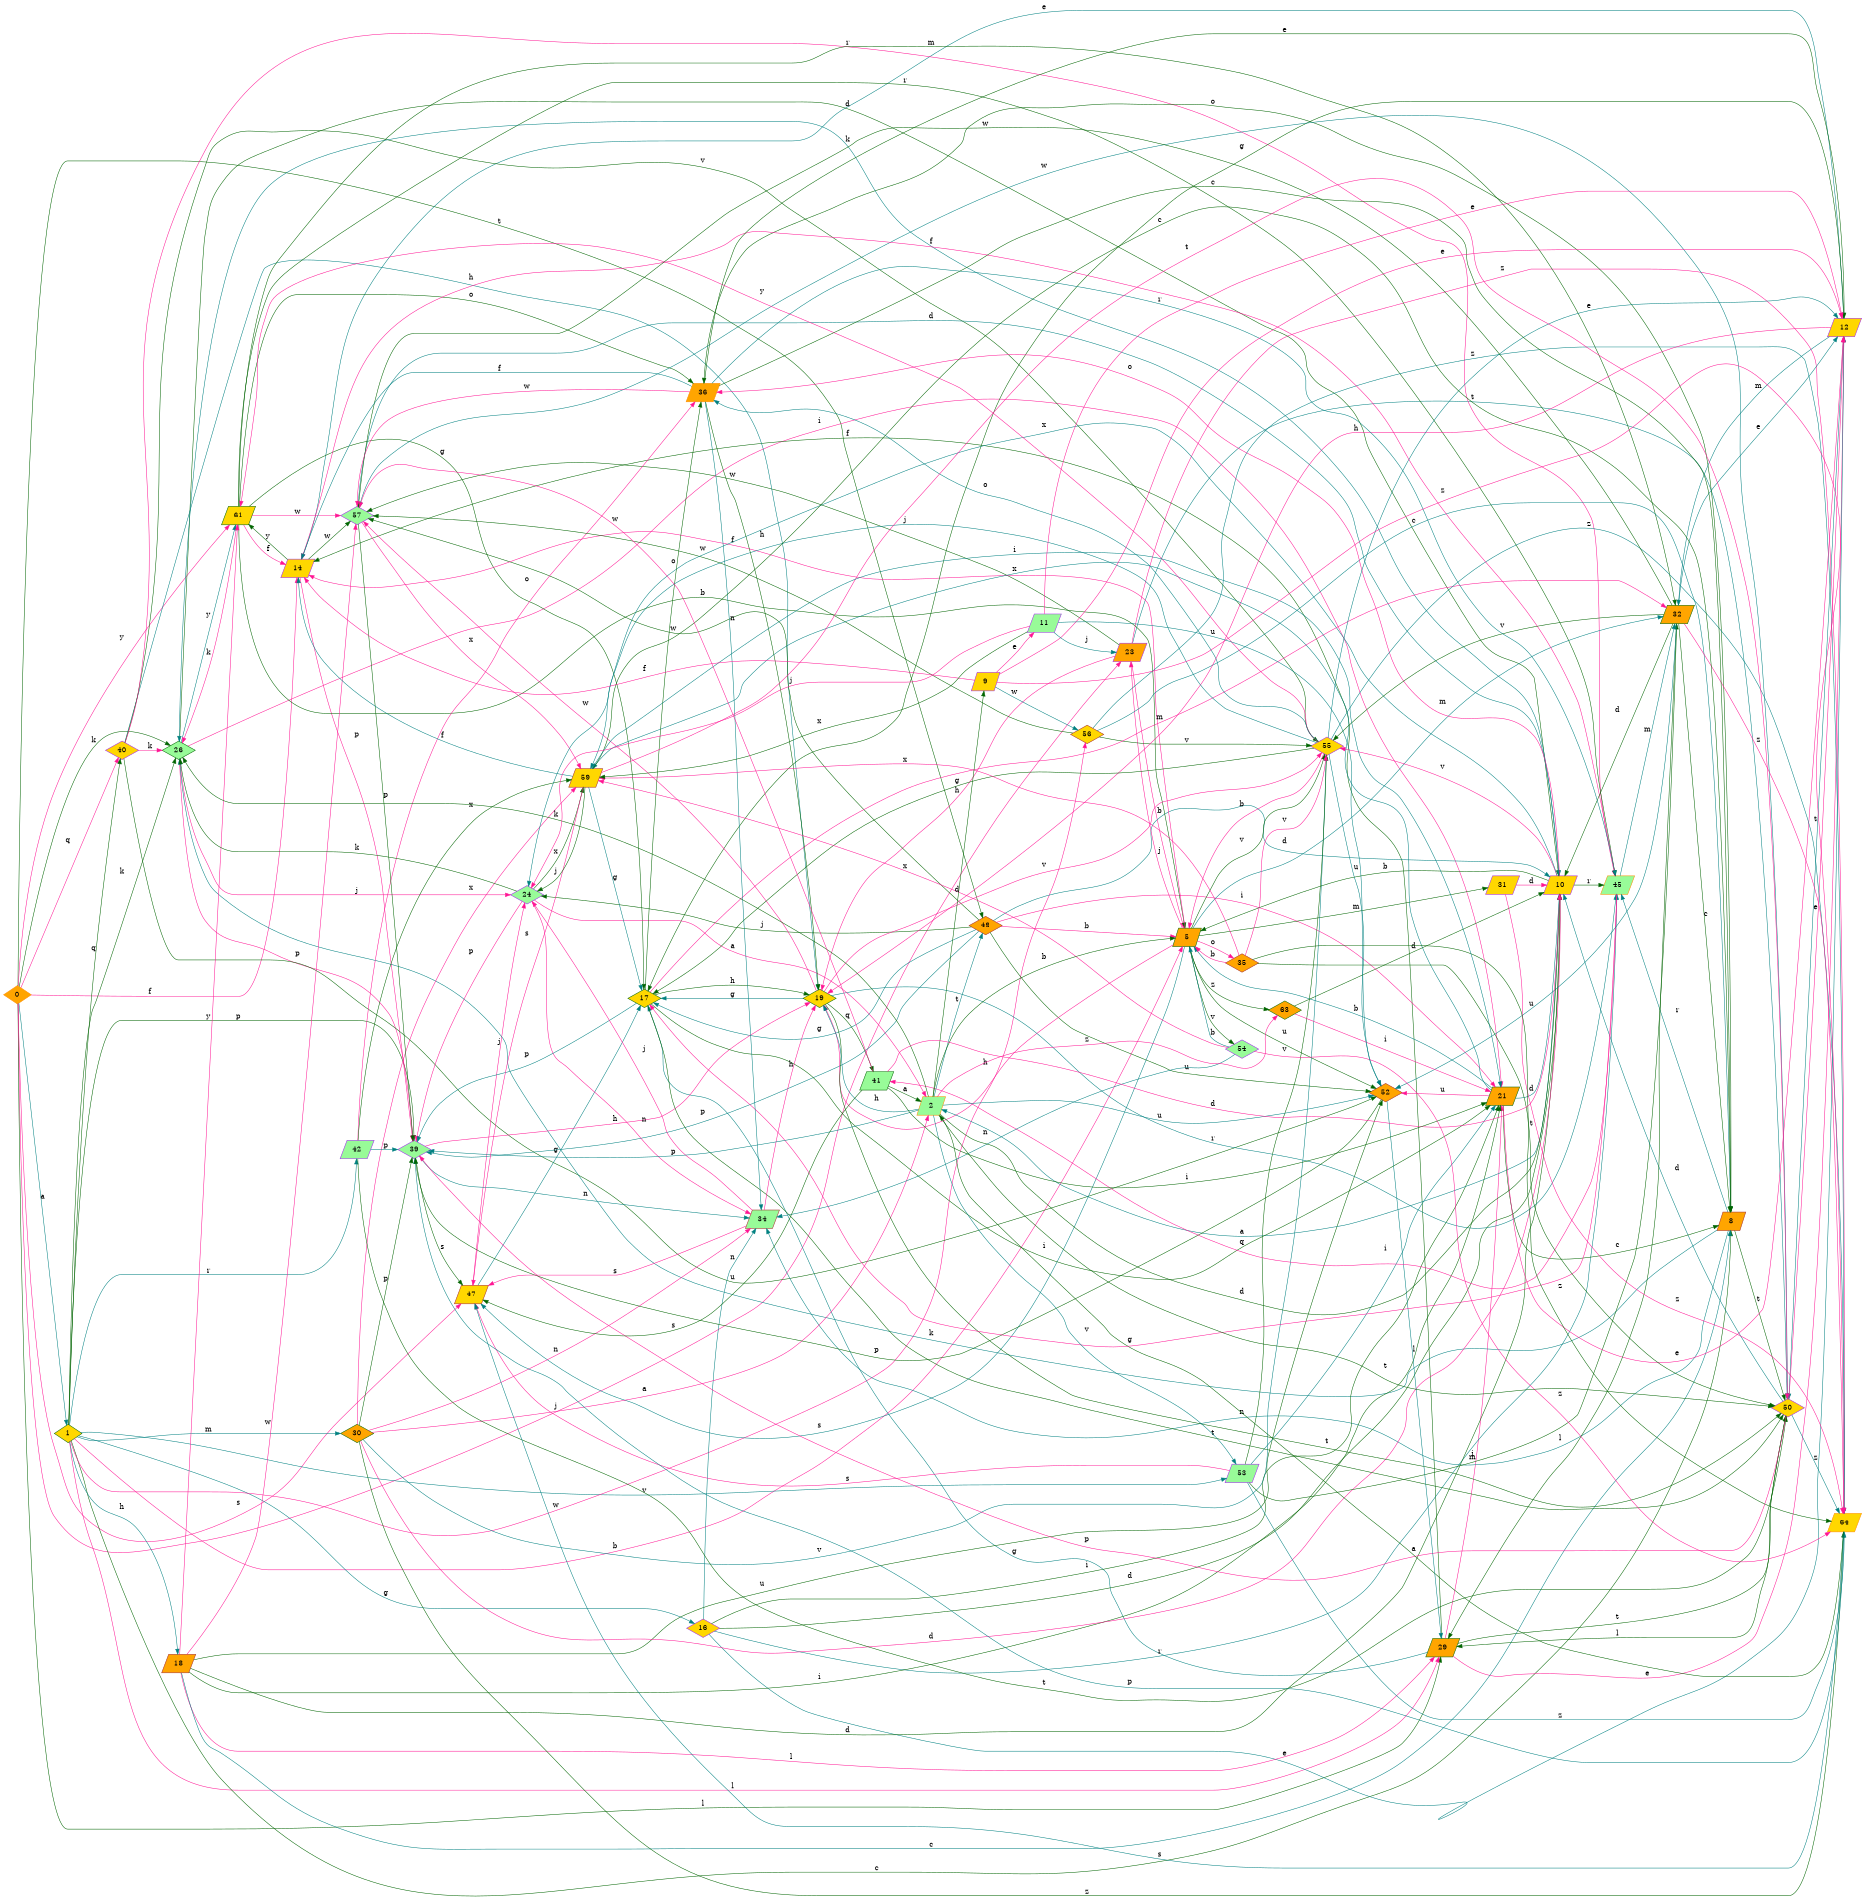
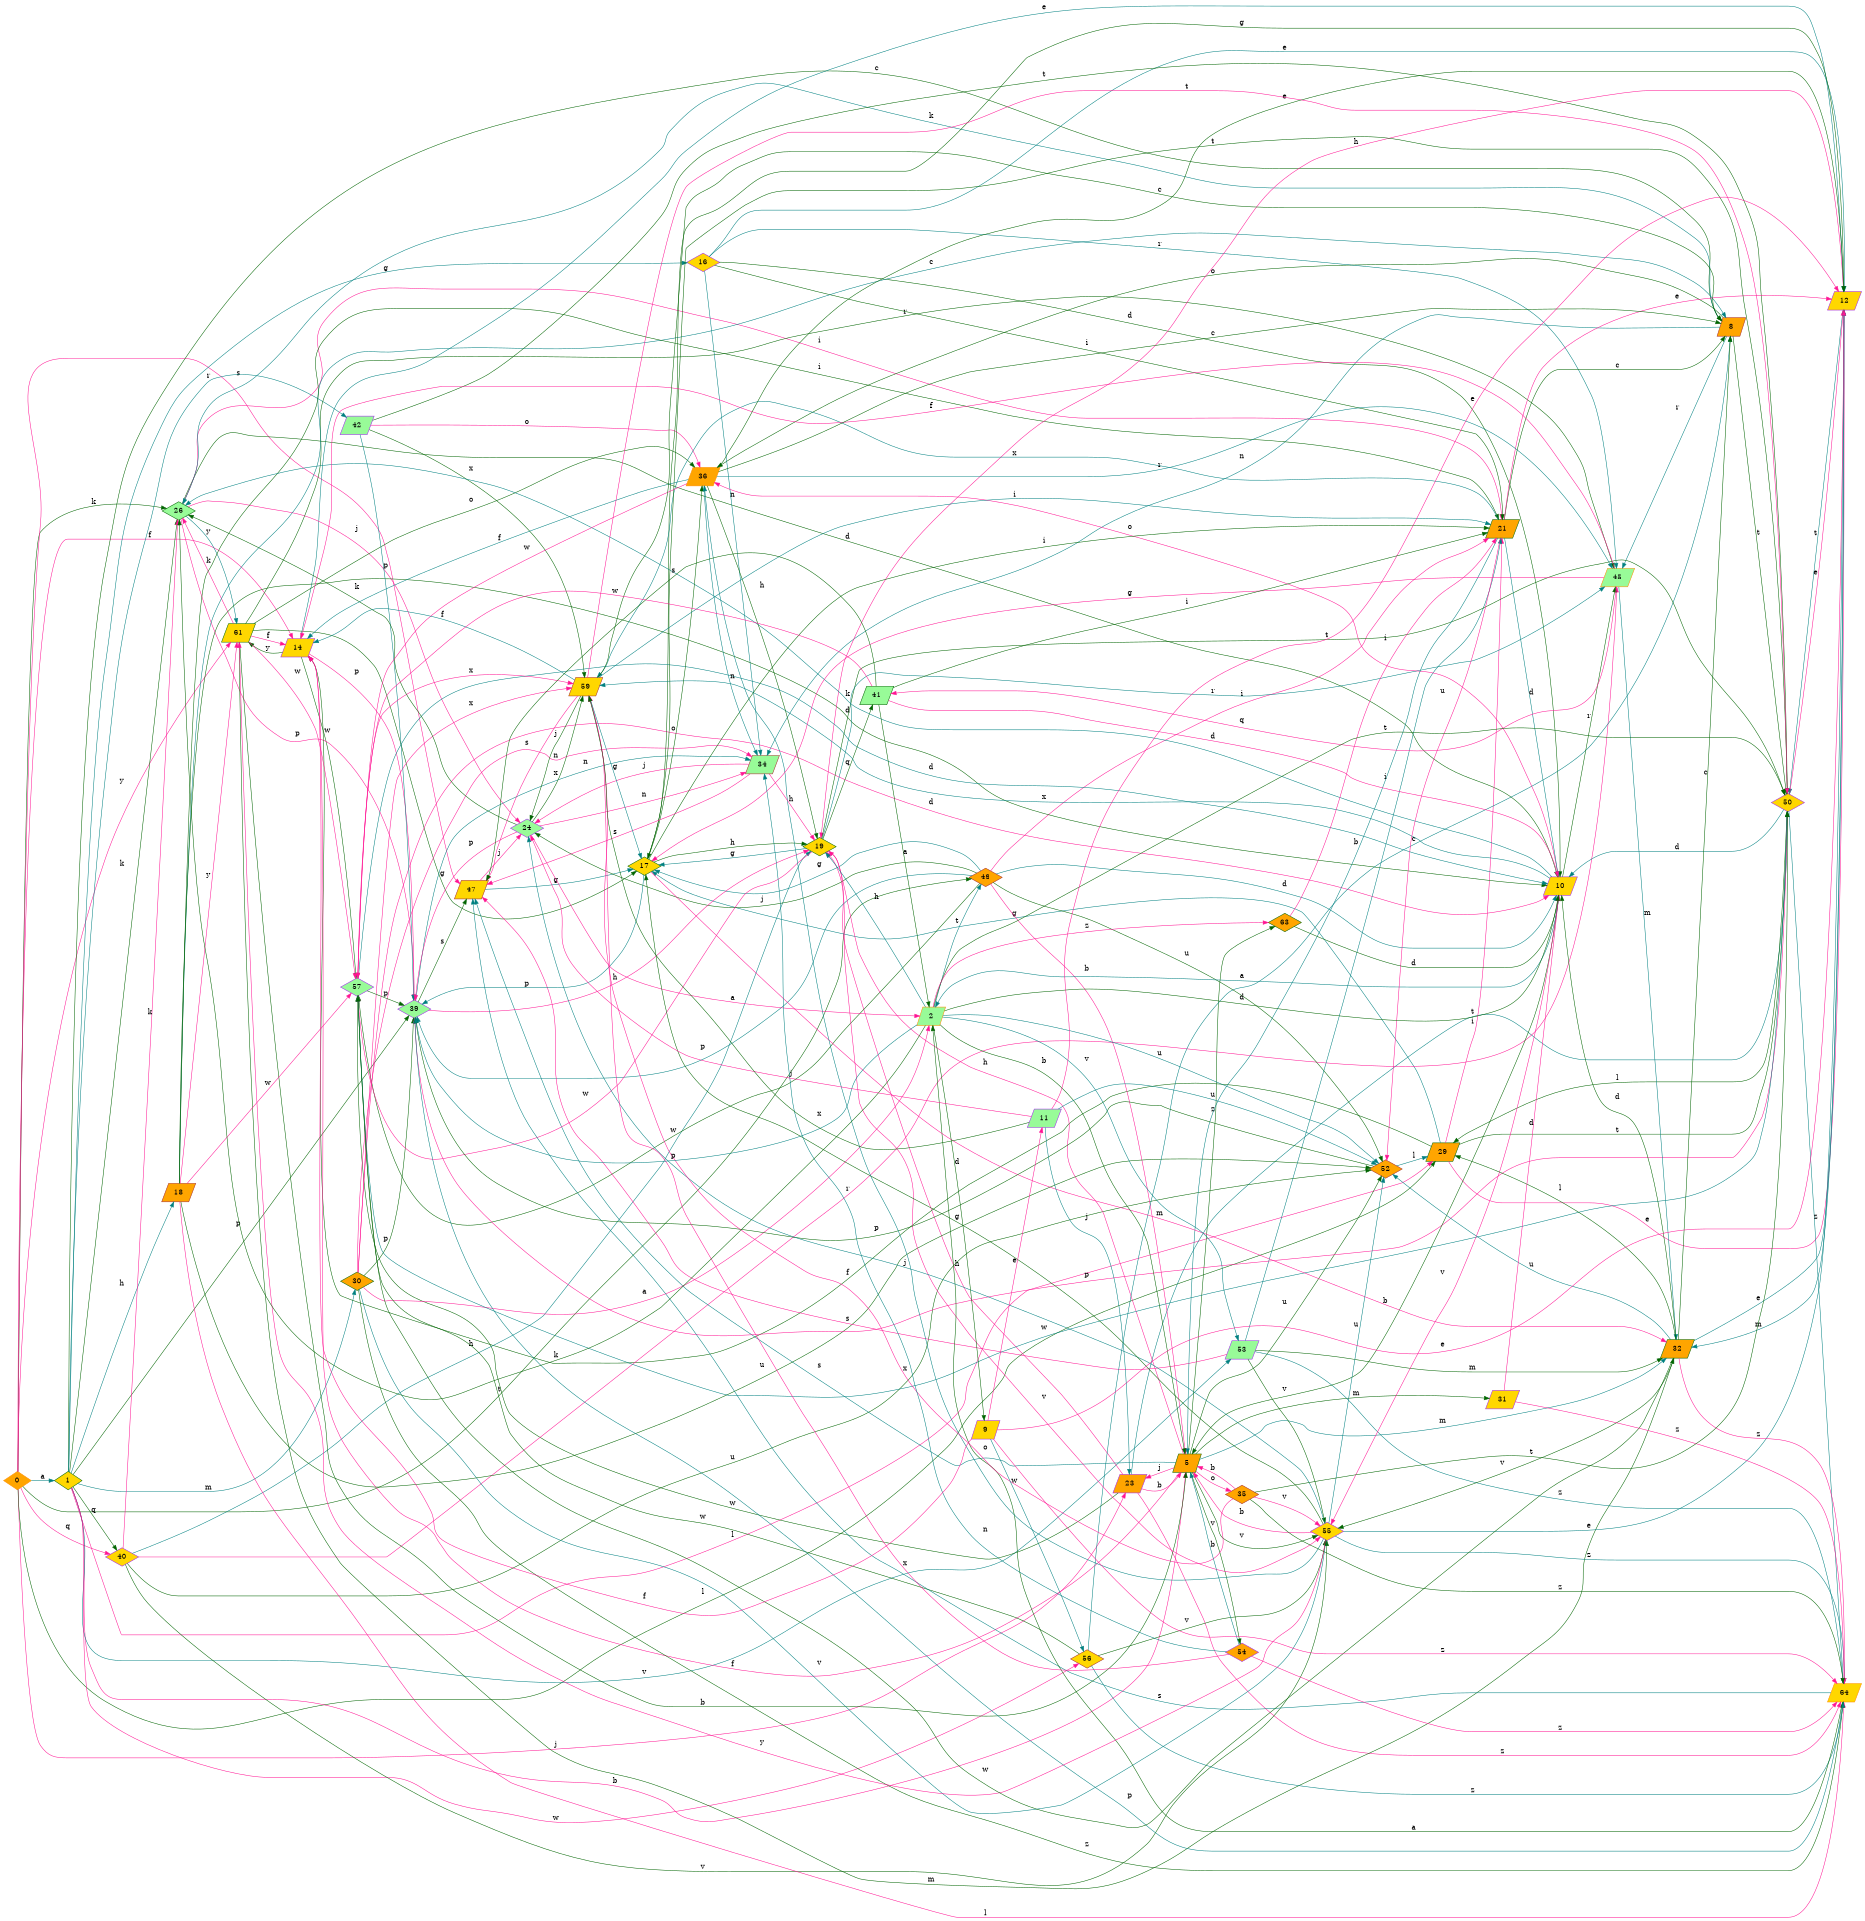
node "54": fillcolor palegreen -> orange
edge "18" -> "29": now "18" -> "64"
